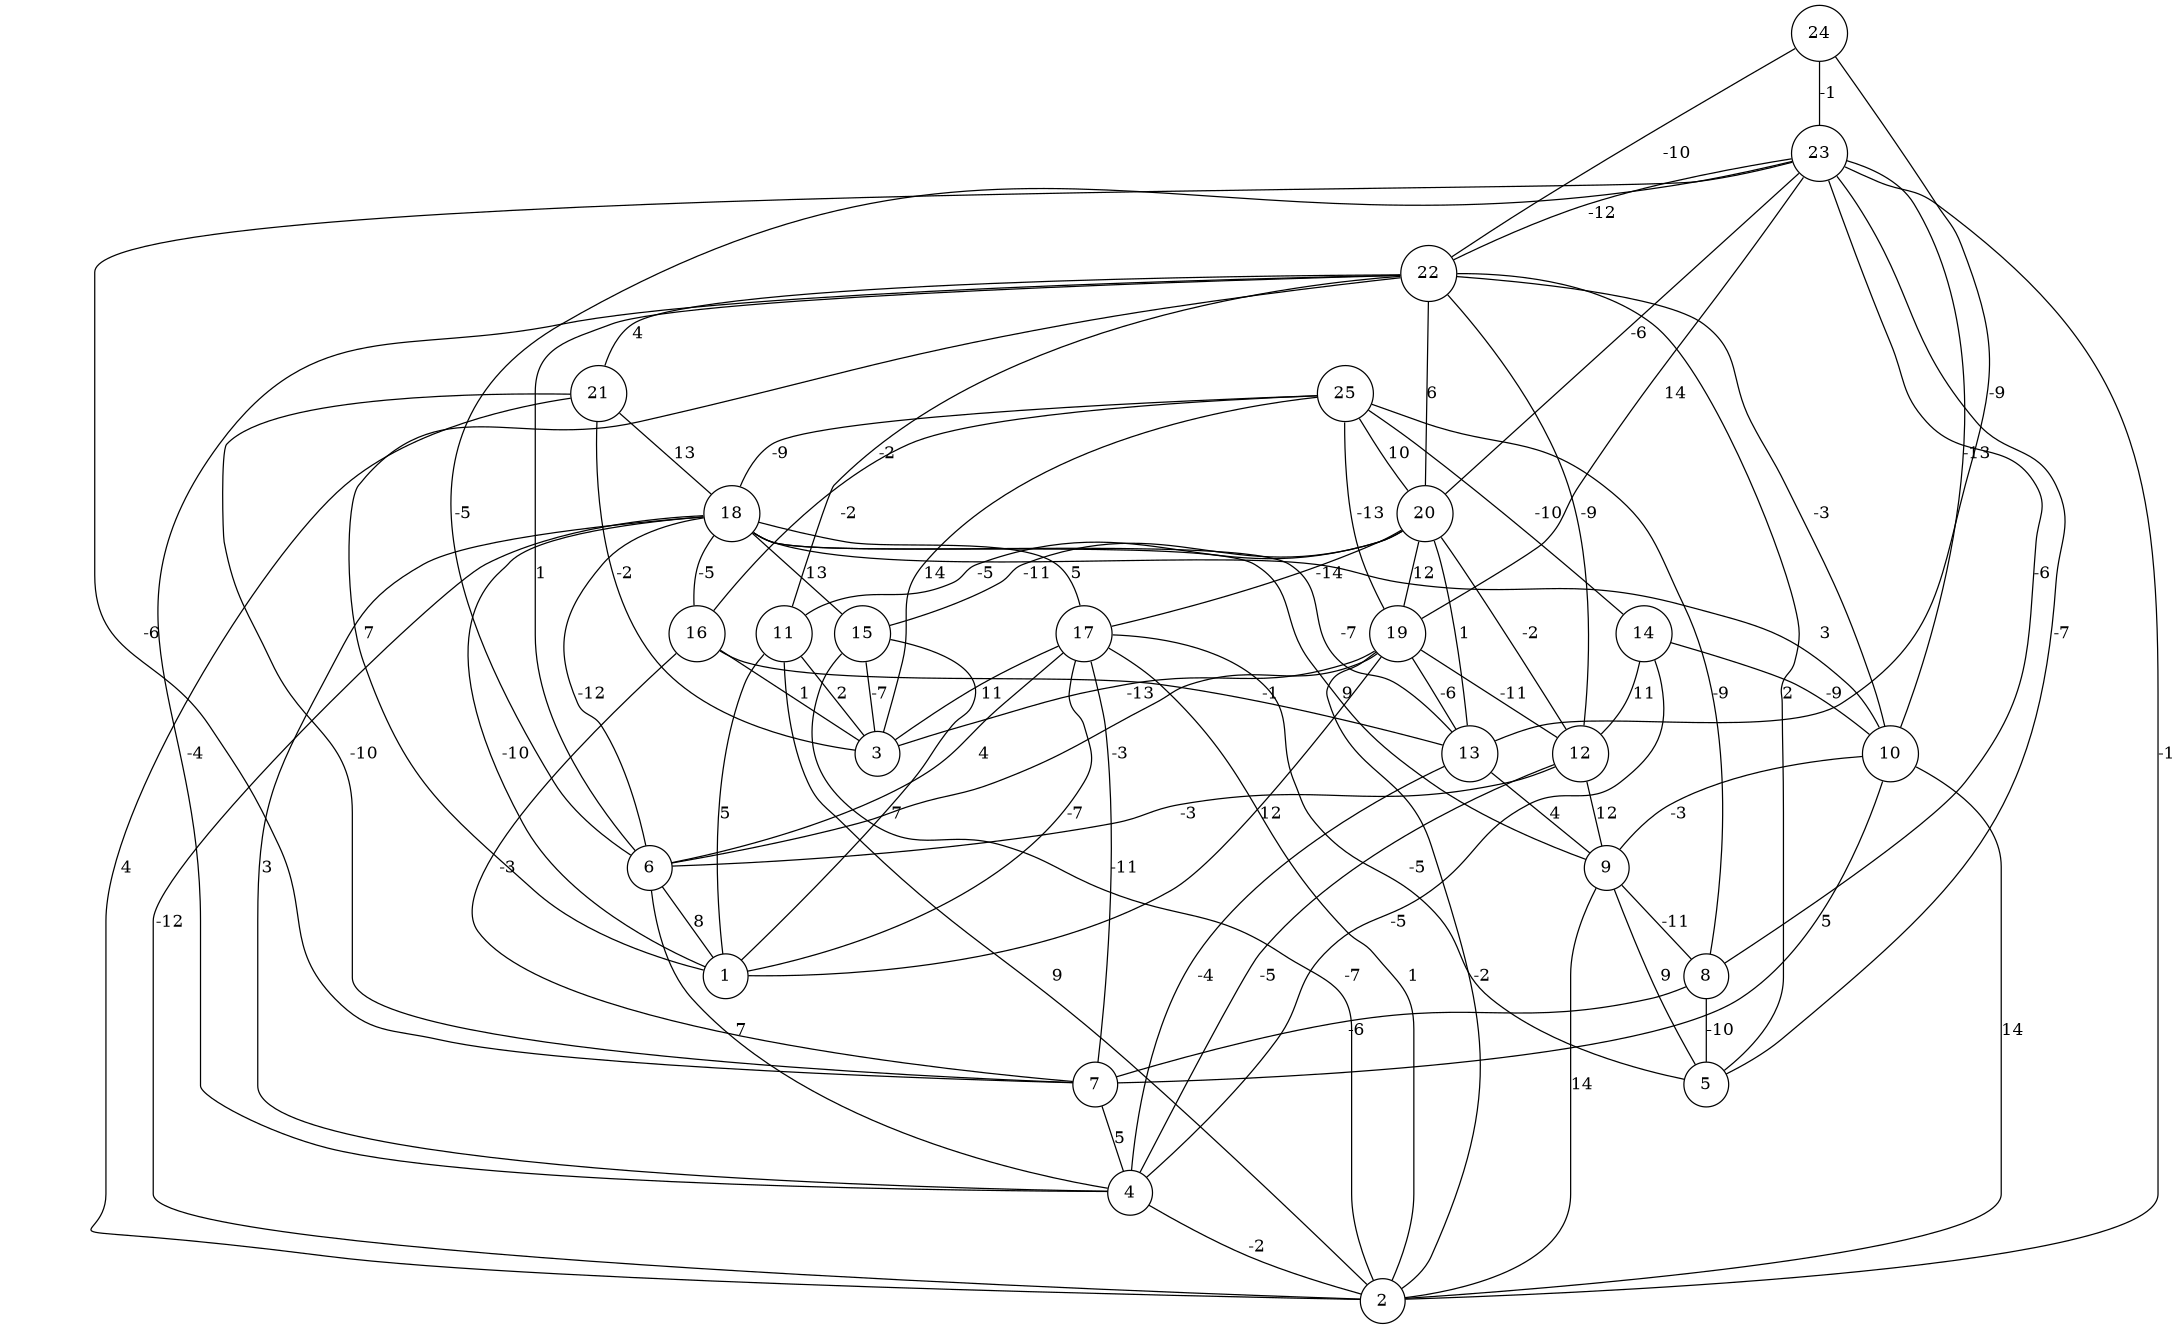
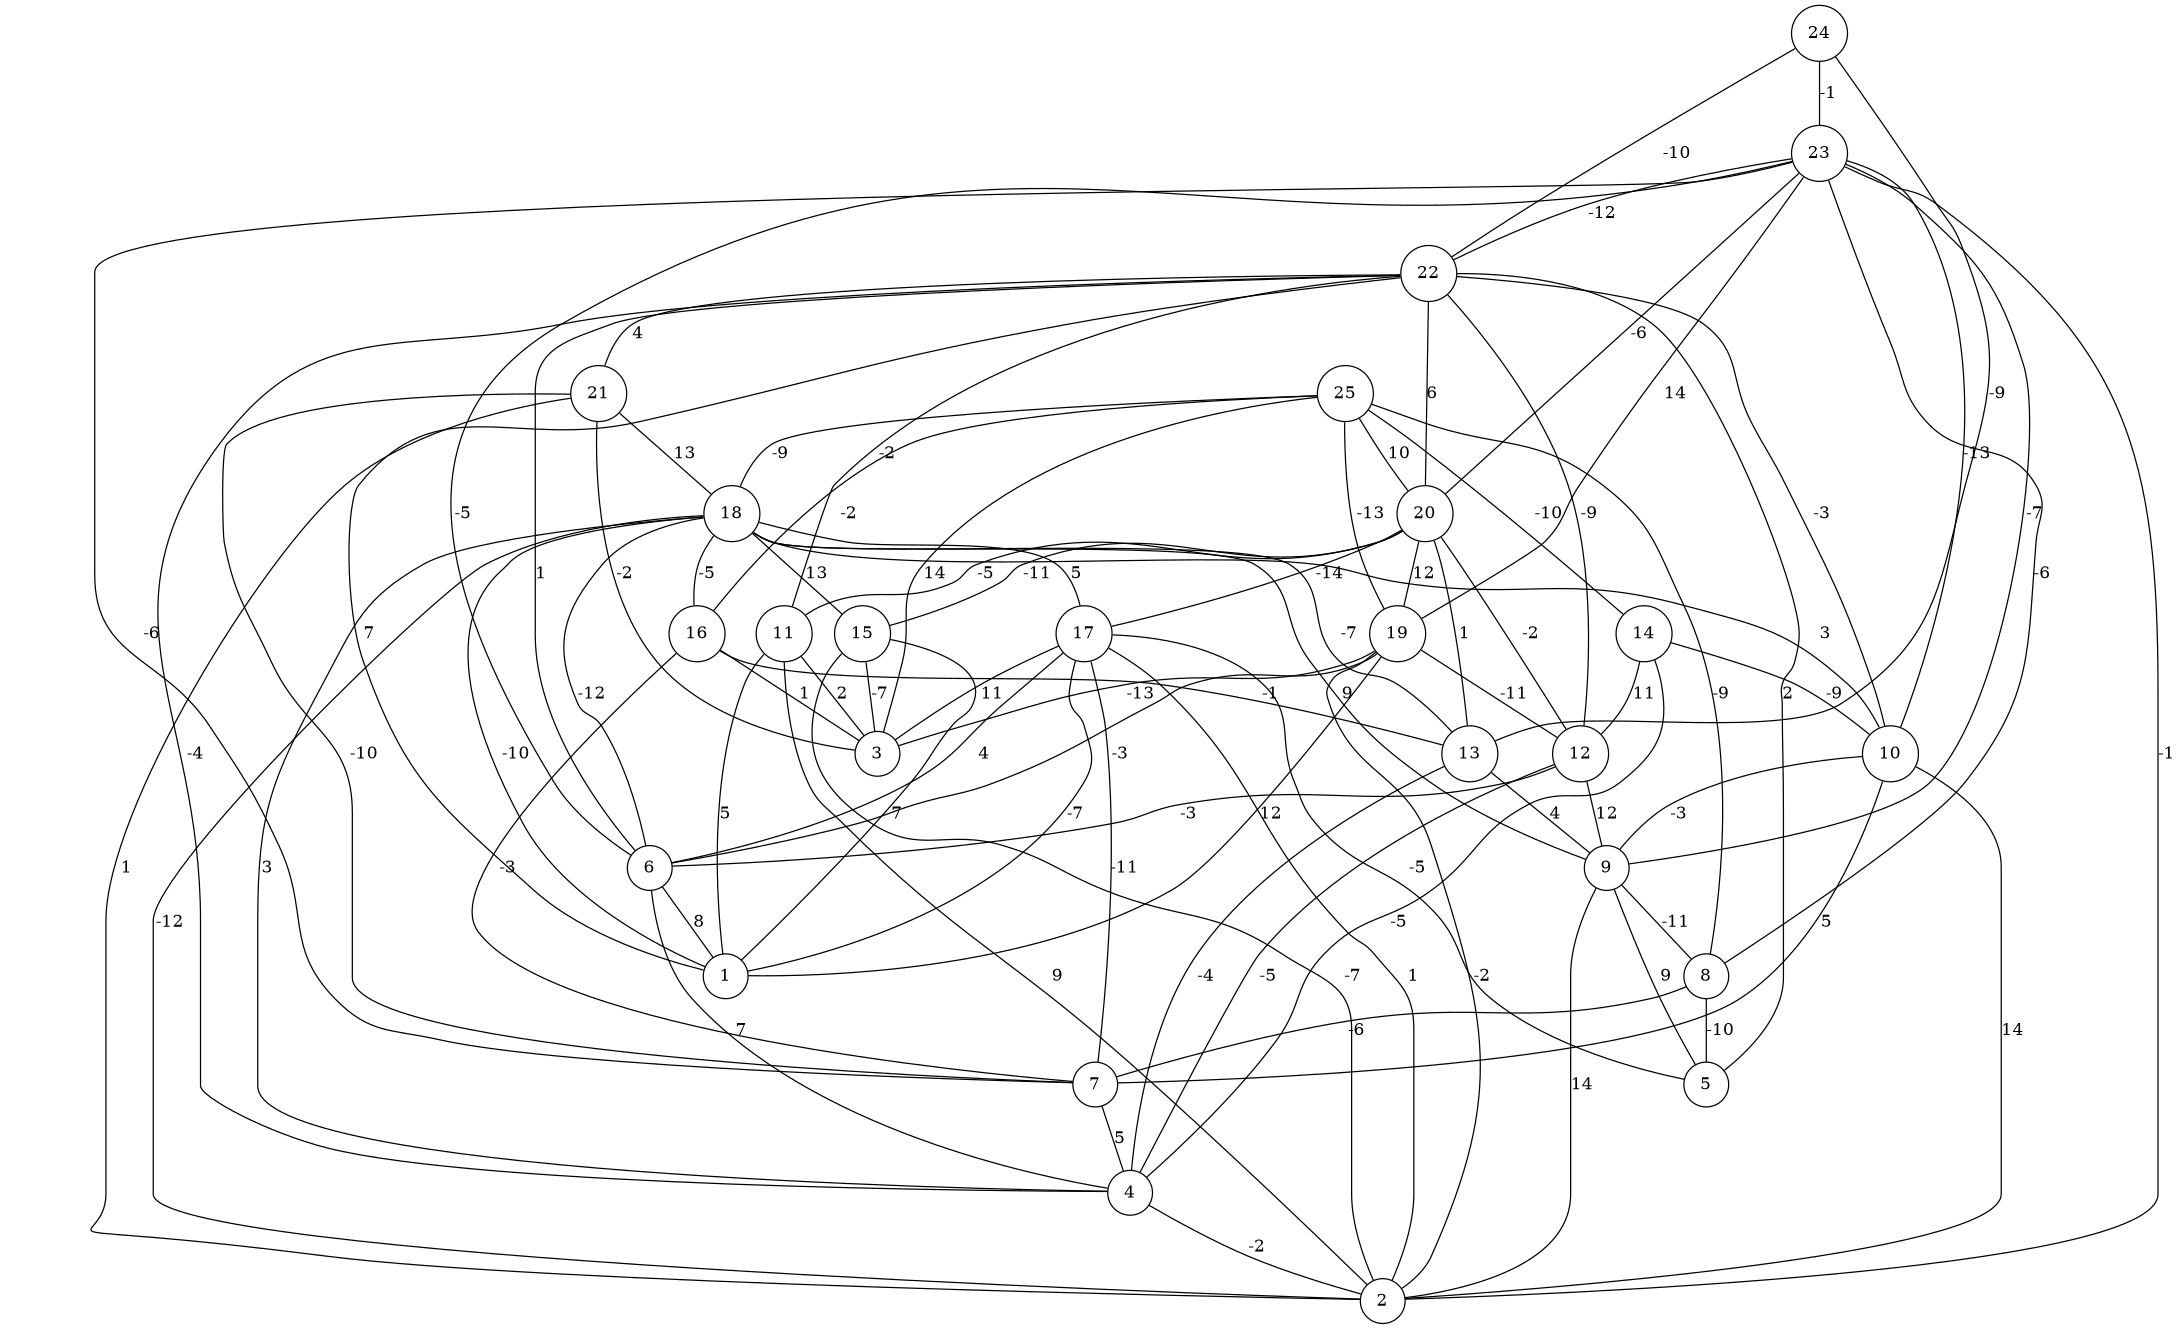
edge "23" -- "5": now "23" -- "9"
edge "19" -- "13": removed, label "-6"
edge "21" -- "2": label "4" -> "1"
